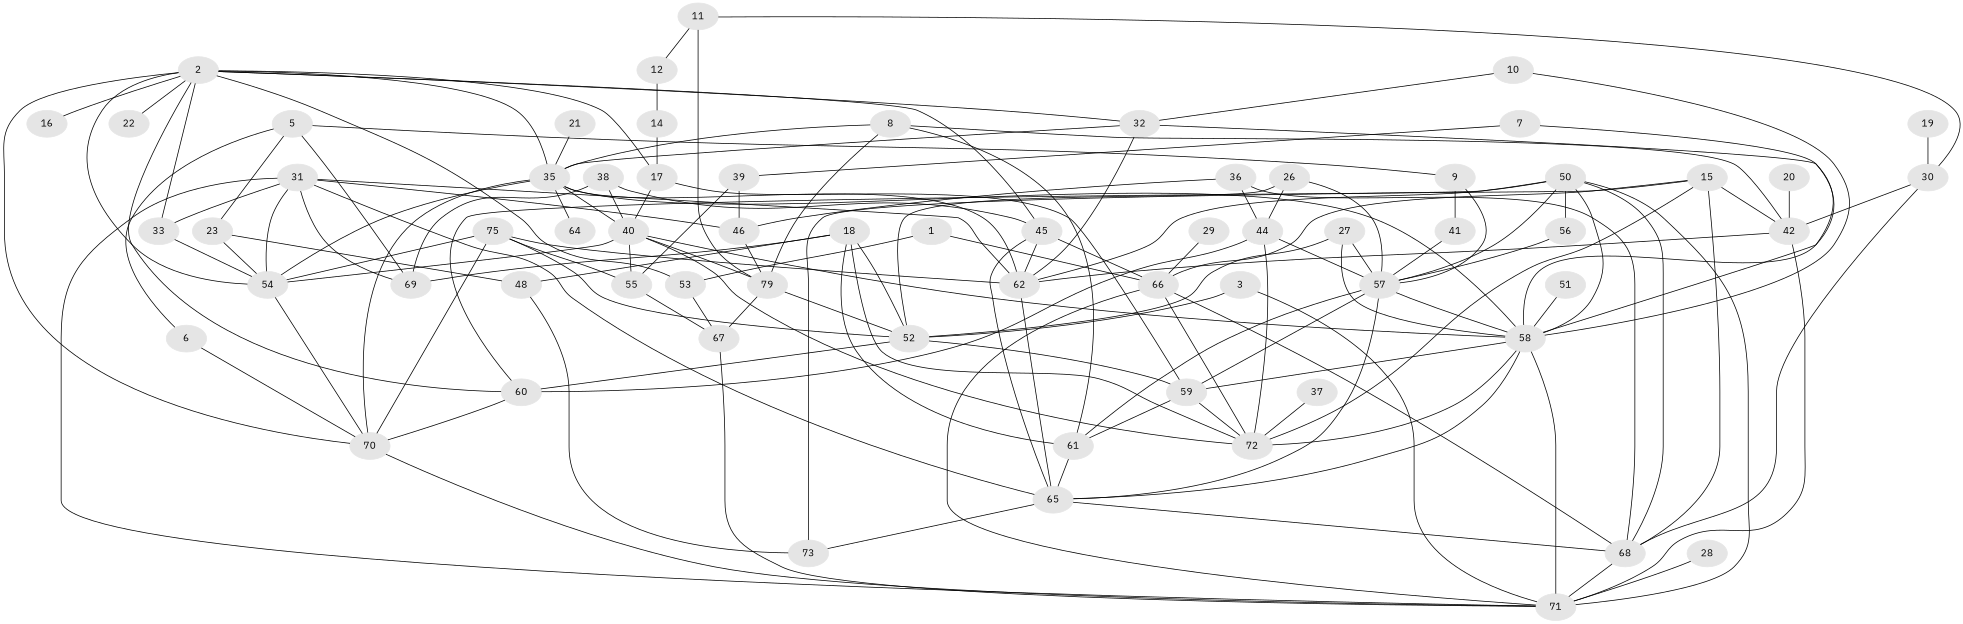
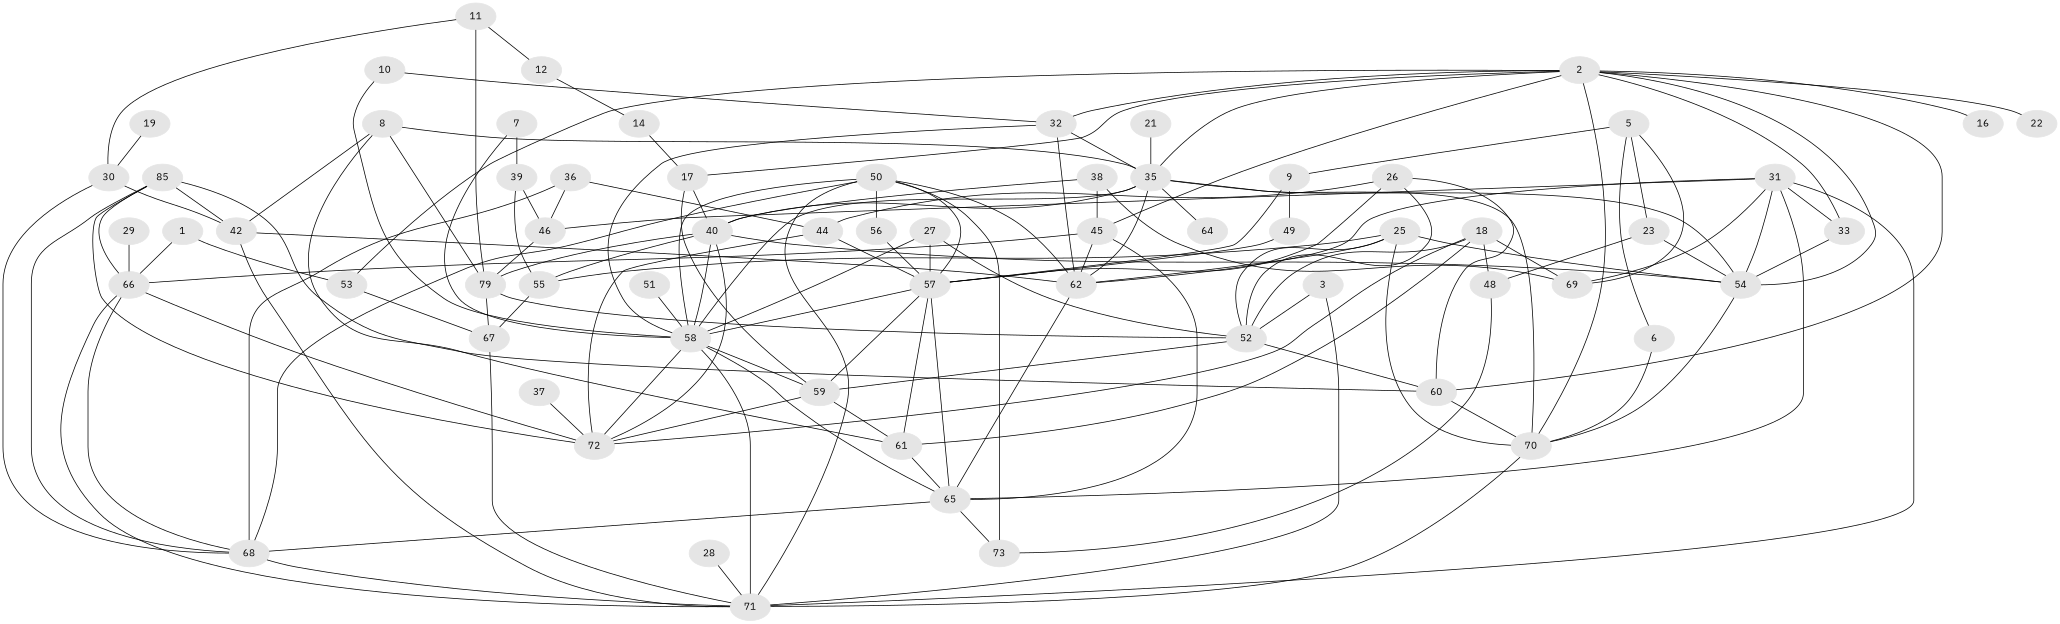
node "15": label "15" -> "85"
node "20": removed
node "75": label "75" -> "25"
node "41": label "41" -> "49"
edge "44" -- "60": now "26" -- "60"
